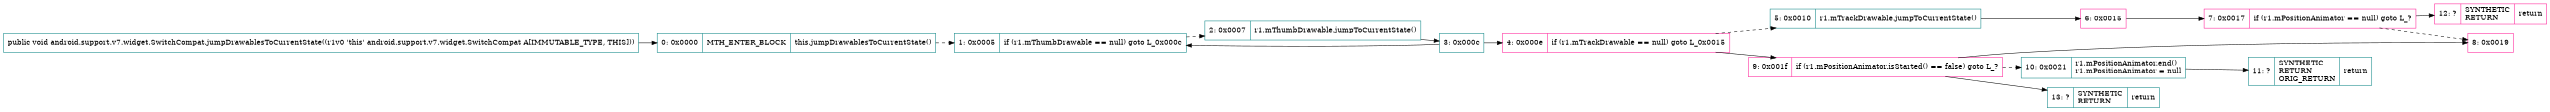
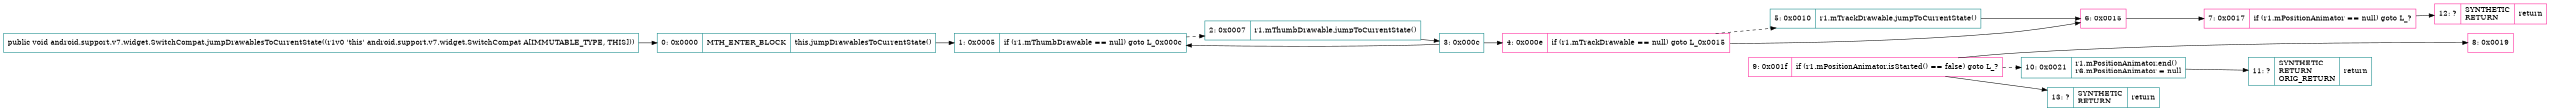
edge "7: 0x0017" -> "8: 0x0019": removed
edge "0: 0x0000" -> "1: 0x0005": style dashed -> solid
edge "4: 0x000e" -> "9: 0x001f": now "4: 0x000e" -> "6: 0x0015"
node "10: 0x0021": text "r1.mPositionAnimator = null" -> "r6.mPositionAnimator = null"
